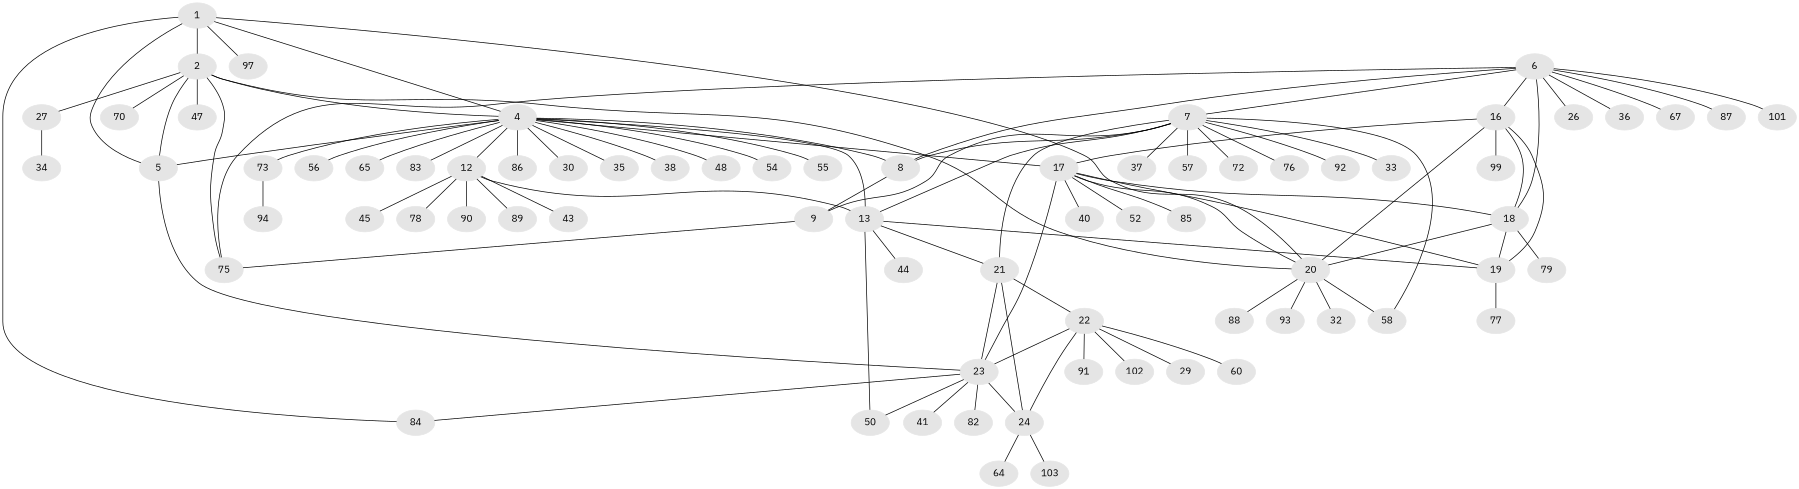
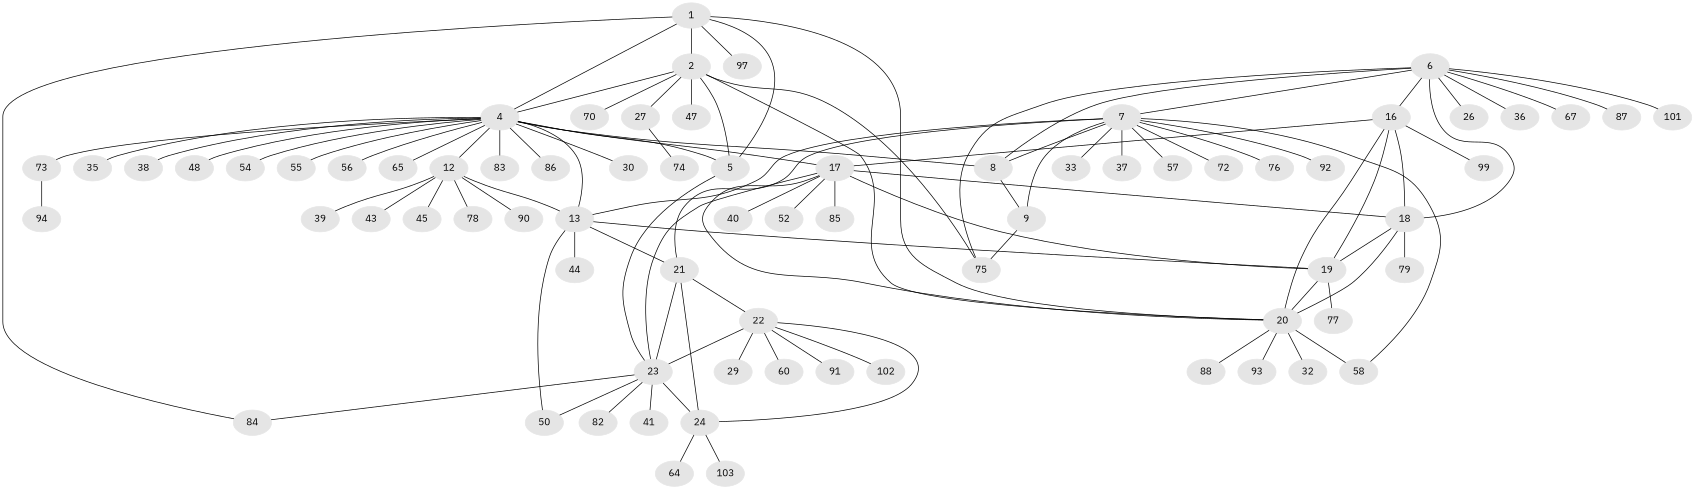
node "34": label "34" -> "74"
node "89": label "89" -> "39"
edge "19" -- "20": added
